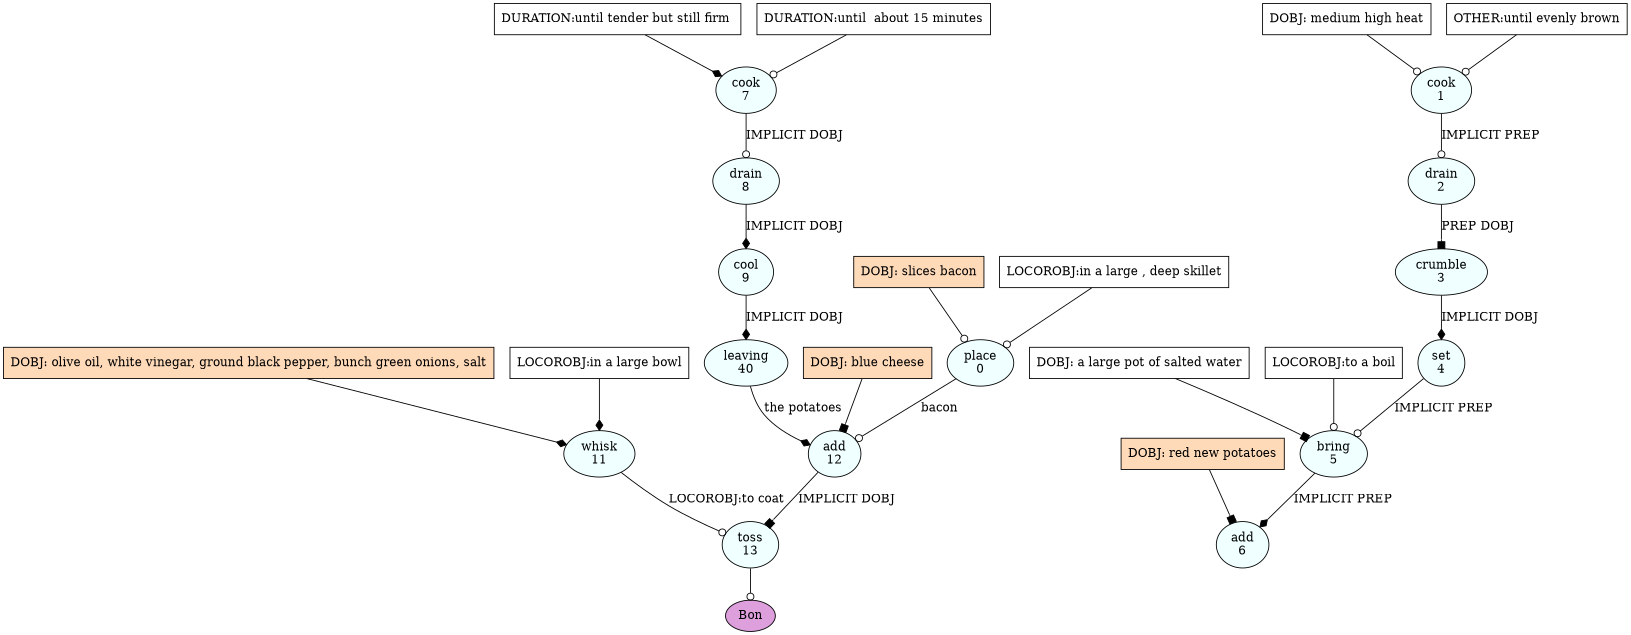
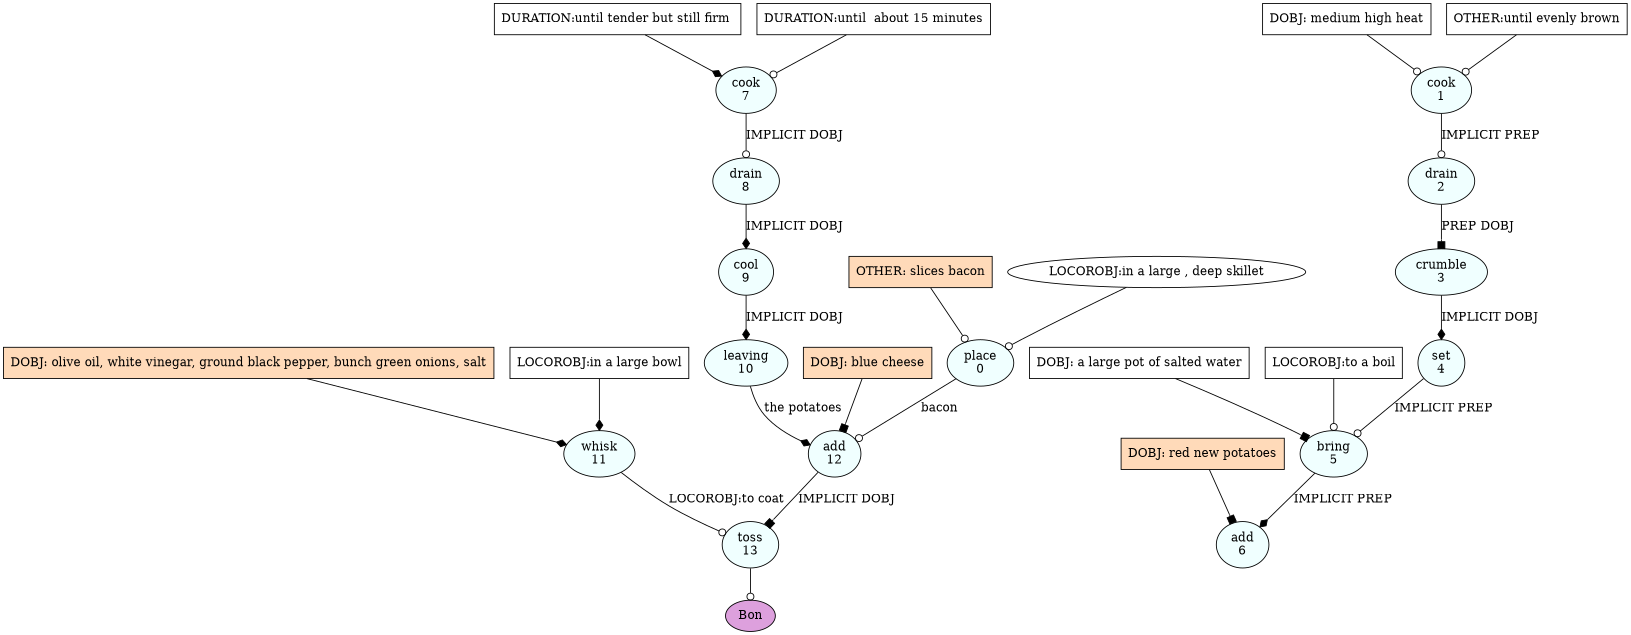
node "DOBJ: slices bacon": label "DOBJ: slices bacon" -> "OTHER: slices bacon"
node "LOCOROBJ:in a large , deep skillet": shape box -> ellipse
node "leaving 40": label "leaving 40" -> "leaving 10"
